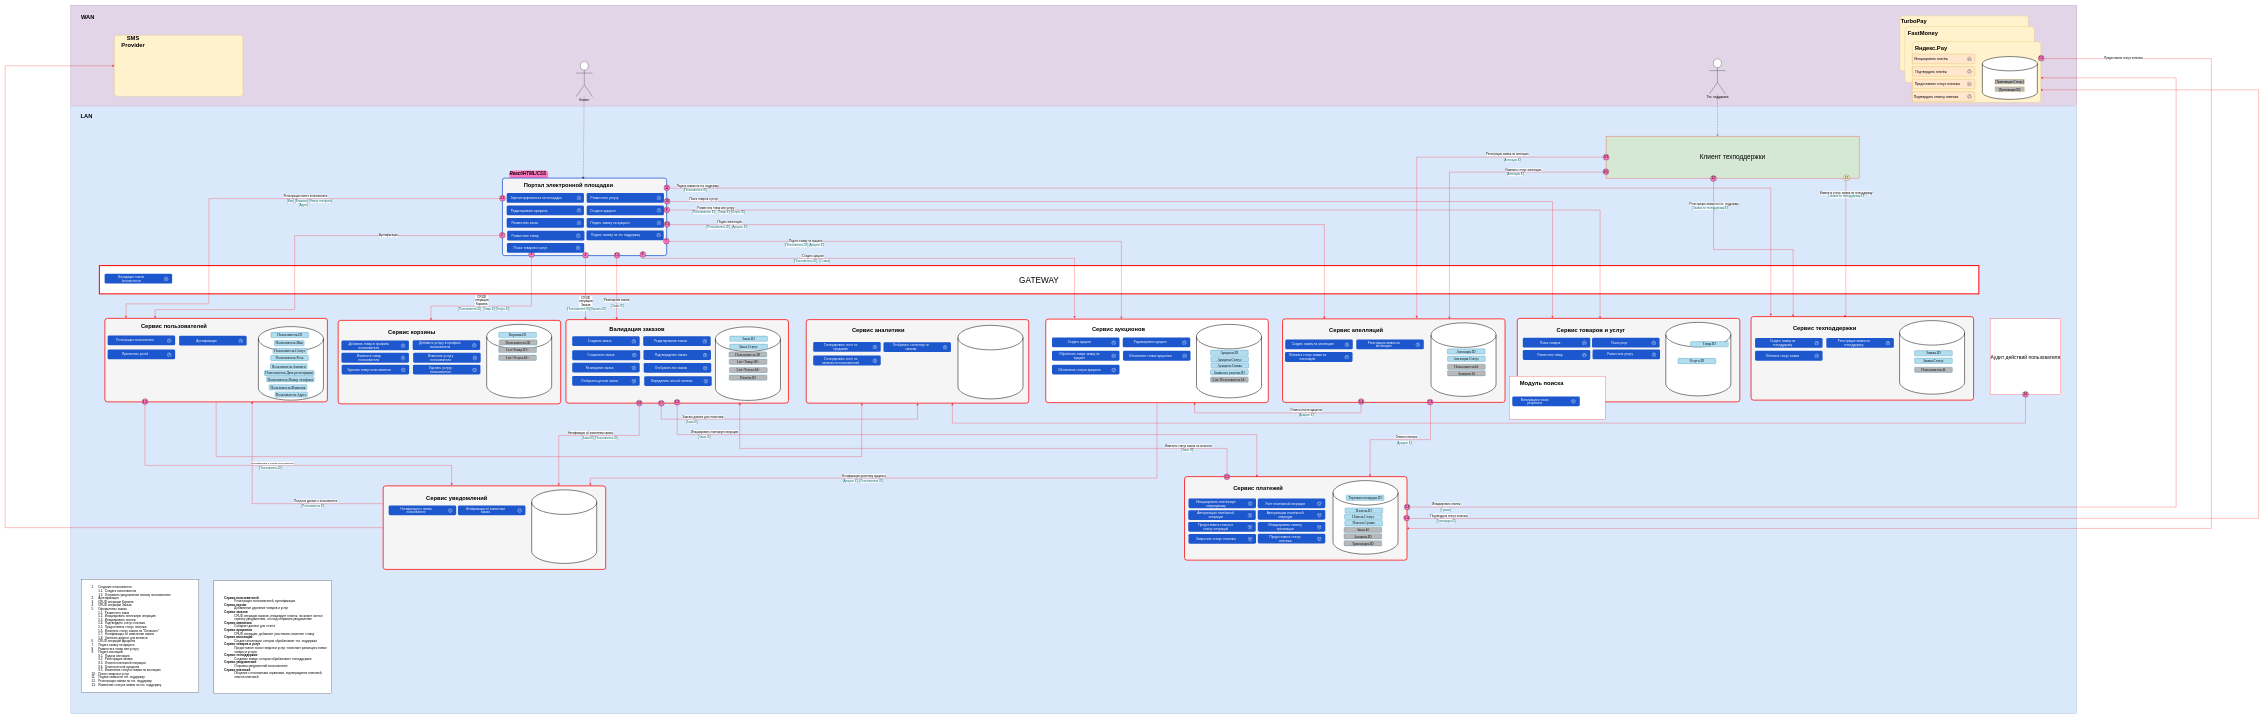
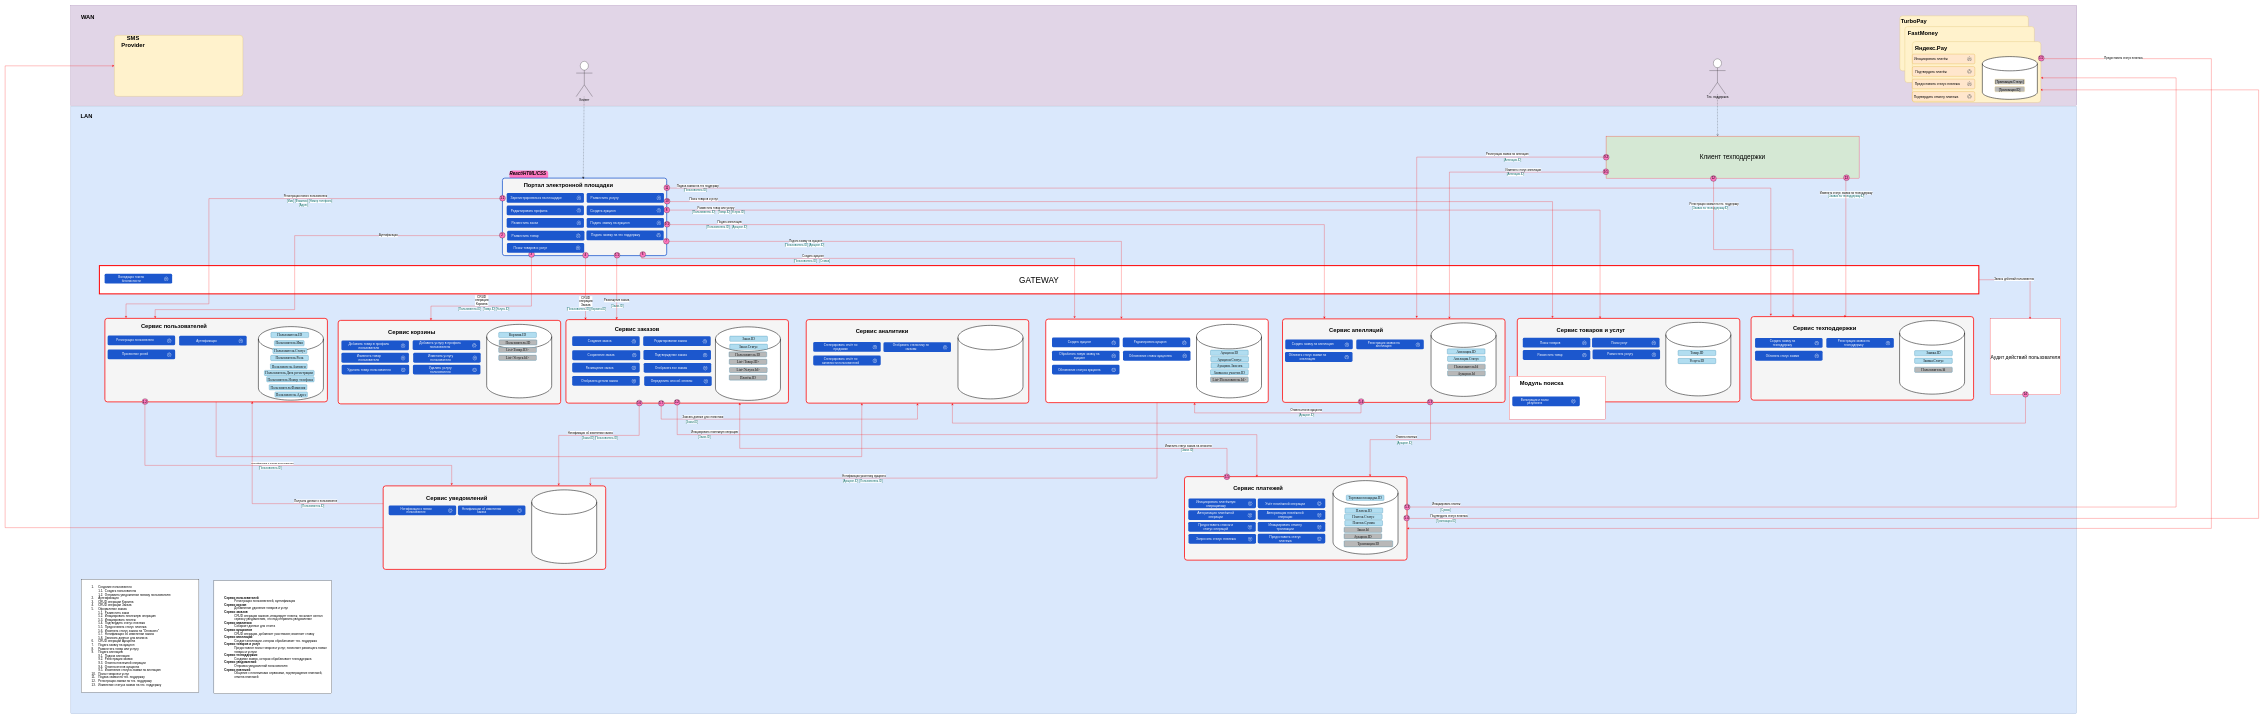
node "13": fillcolor #fff2cc -> #ff77bf
edge "GATEWAY" -> "Аудит действий пользователя": added, label "Запись действий пользователя"
node "Валидация заказов": label "Валидация заказов" -> "Сервис заказов"
node "Сервис аукционов": removed
node "Сервис аналитики": moved (878, 330) -> (882, 331)
node "Товар.ID": moved (1709, 344) -> (1697, 353)
node "Аукцион.Ставка": label "Аукцион.Ставка" -> "Аукцион.Заисать"
node "Нотификации об изменении заказа": moved (485, 510) -> (482, 510)
node "Транзакция.ID": size 38x5 -> 49x6
